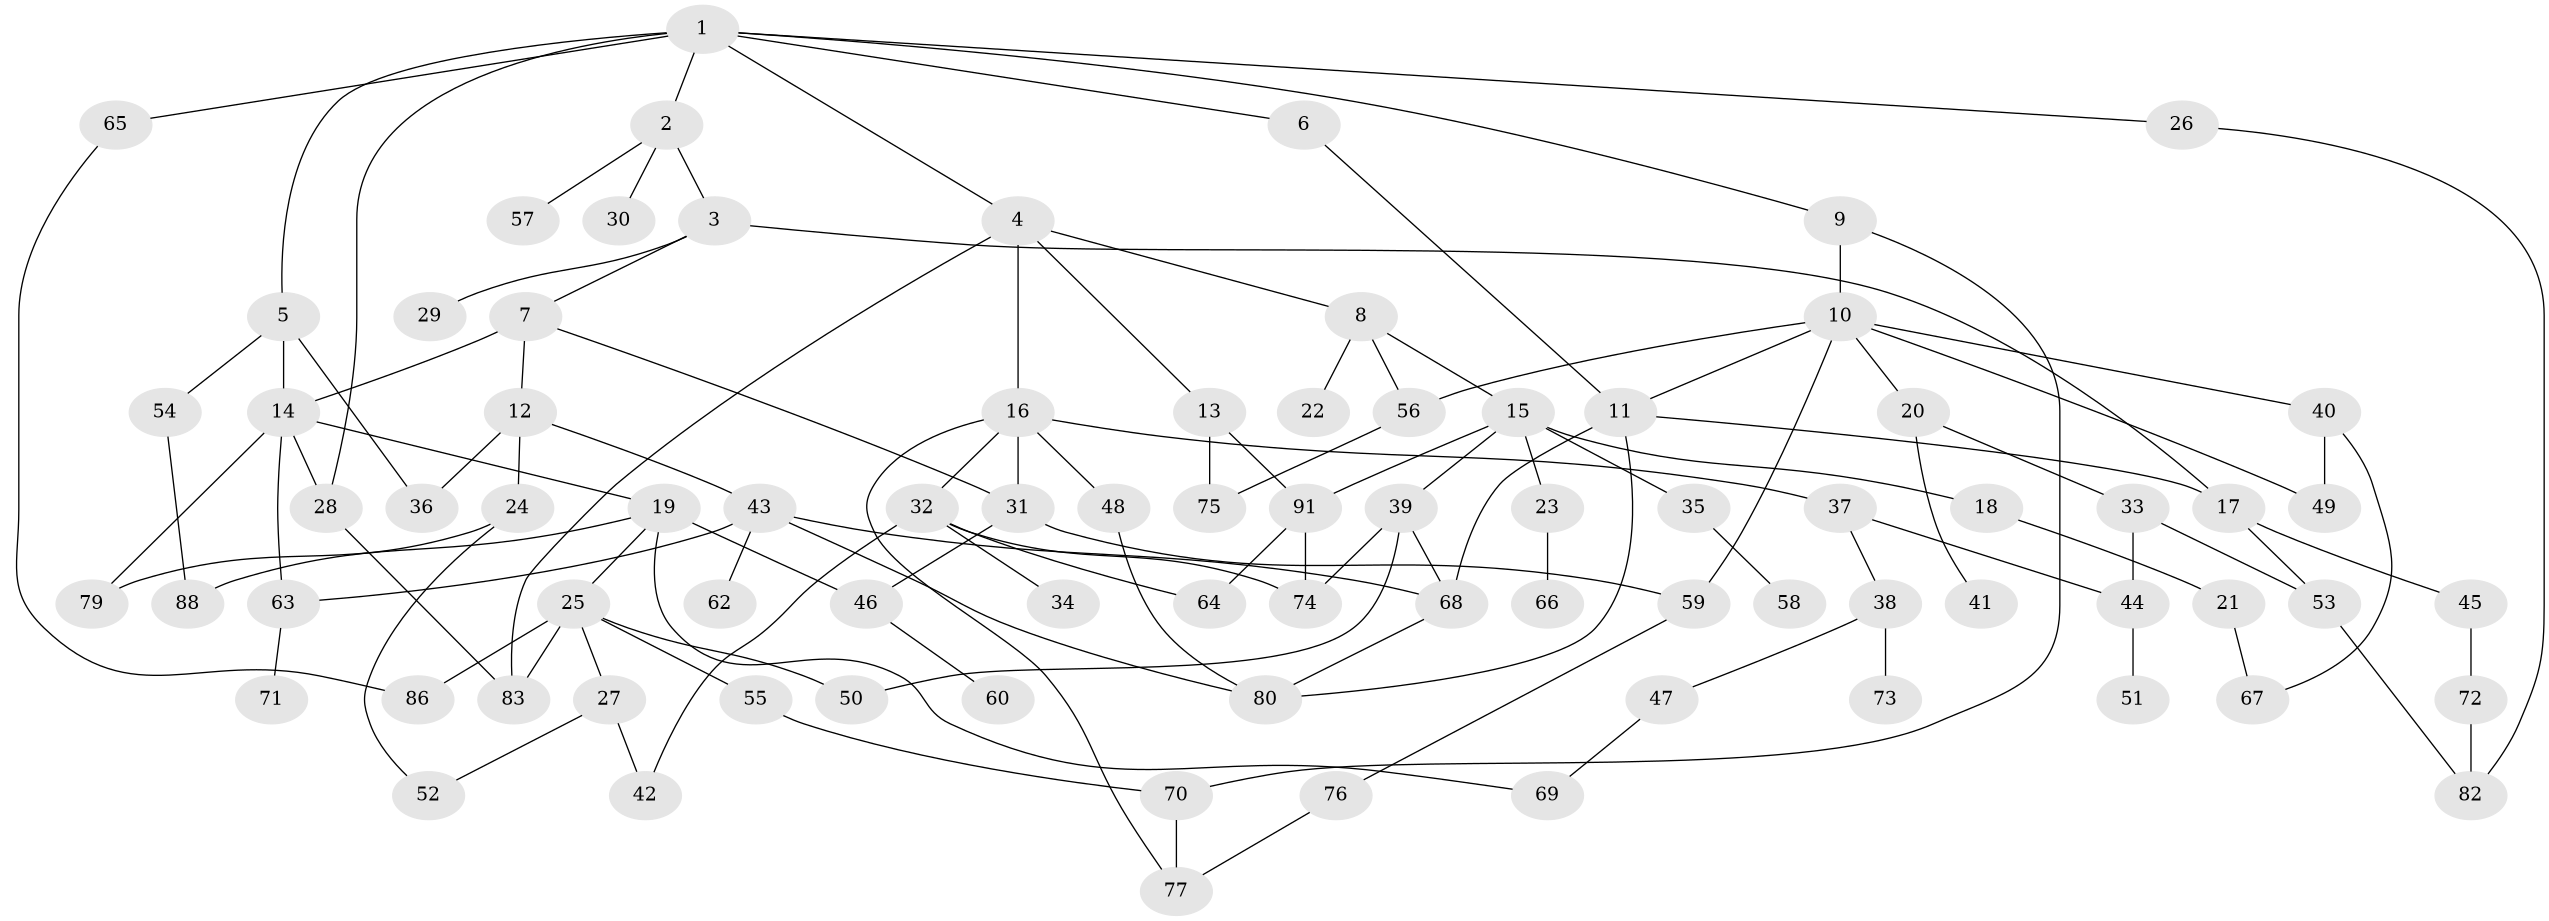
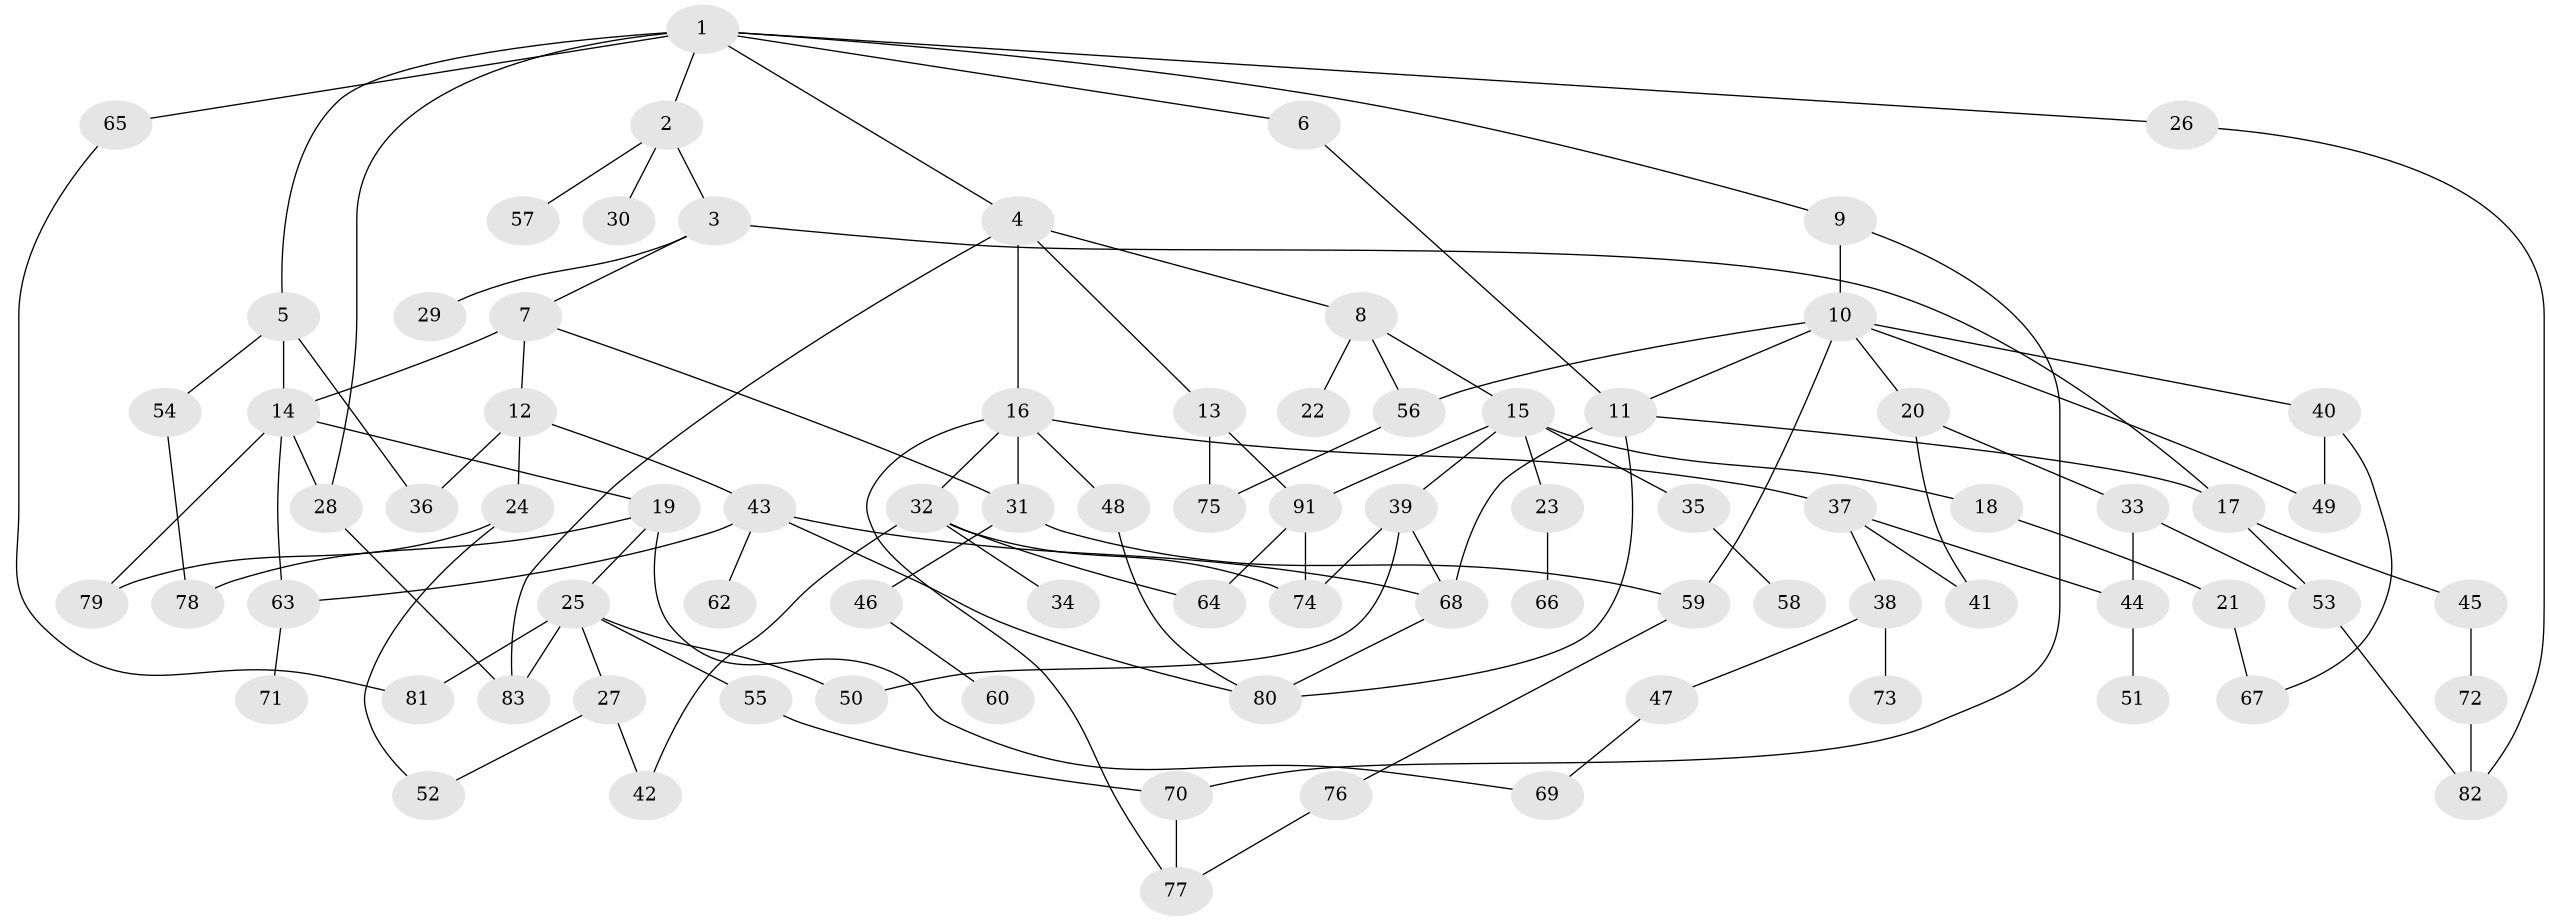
edge "37" -- "41": added
edge "19" -- "46": removed
node "88": label "88" -> "78"
node "86": label "86" -> "81"
